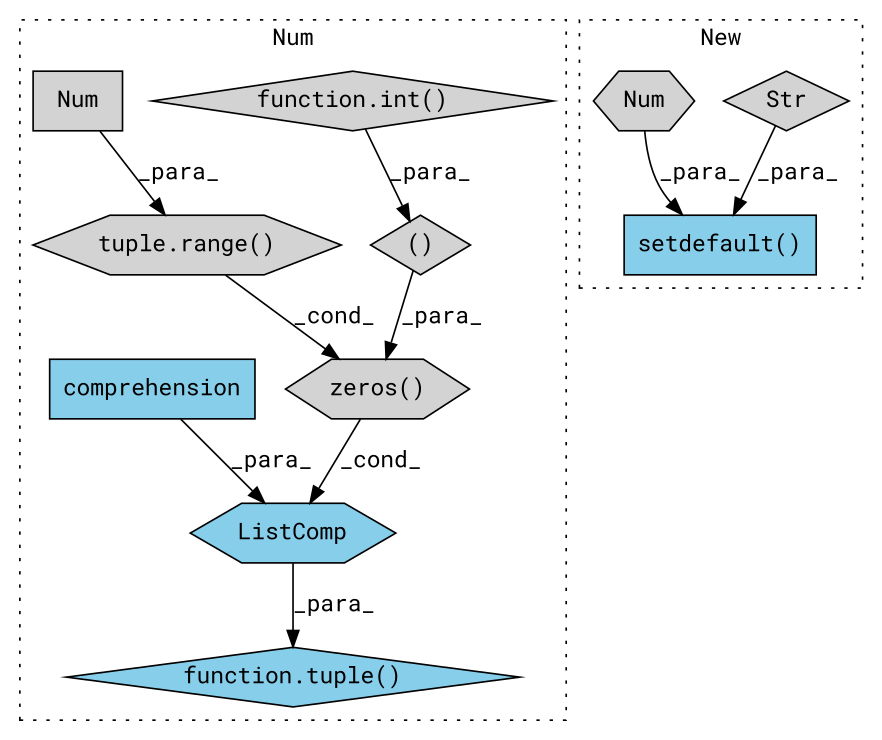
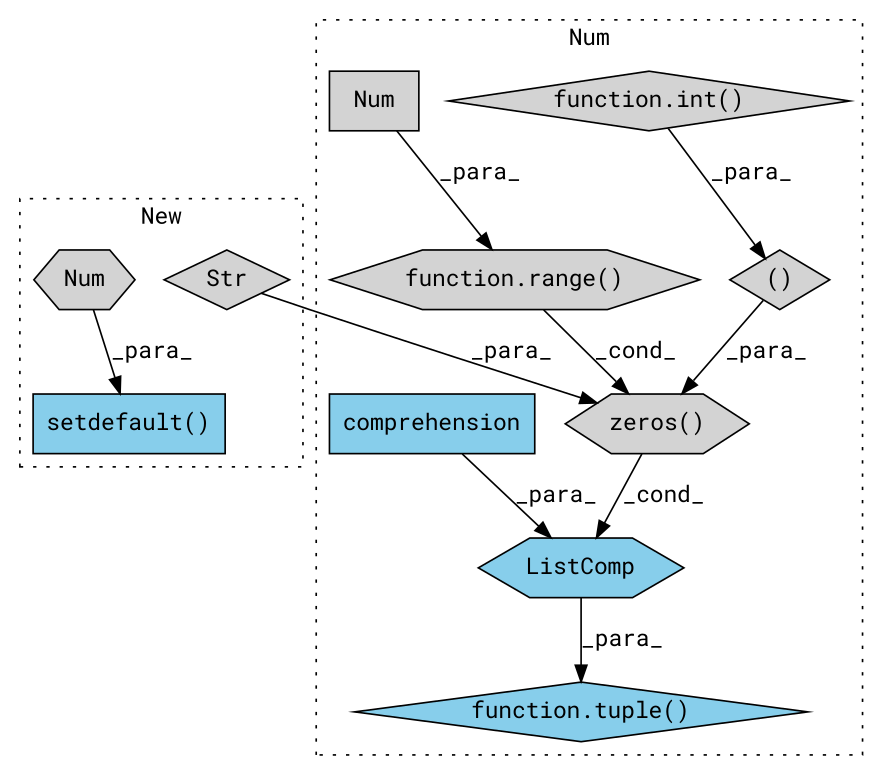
edge "Str" -> "setdefault()": now "Str" -> "zeros()"
node "tuple.range()": label "tuple.range()" -> "function.range()"
